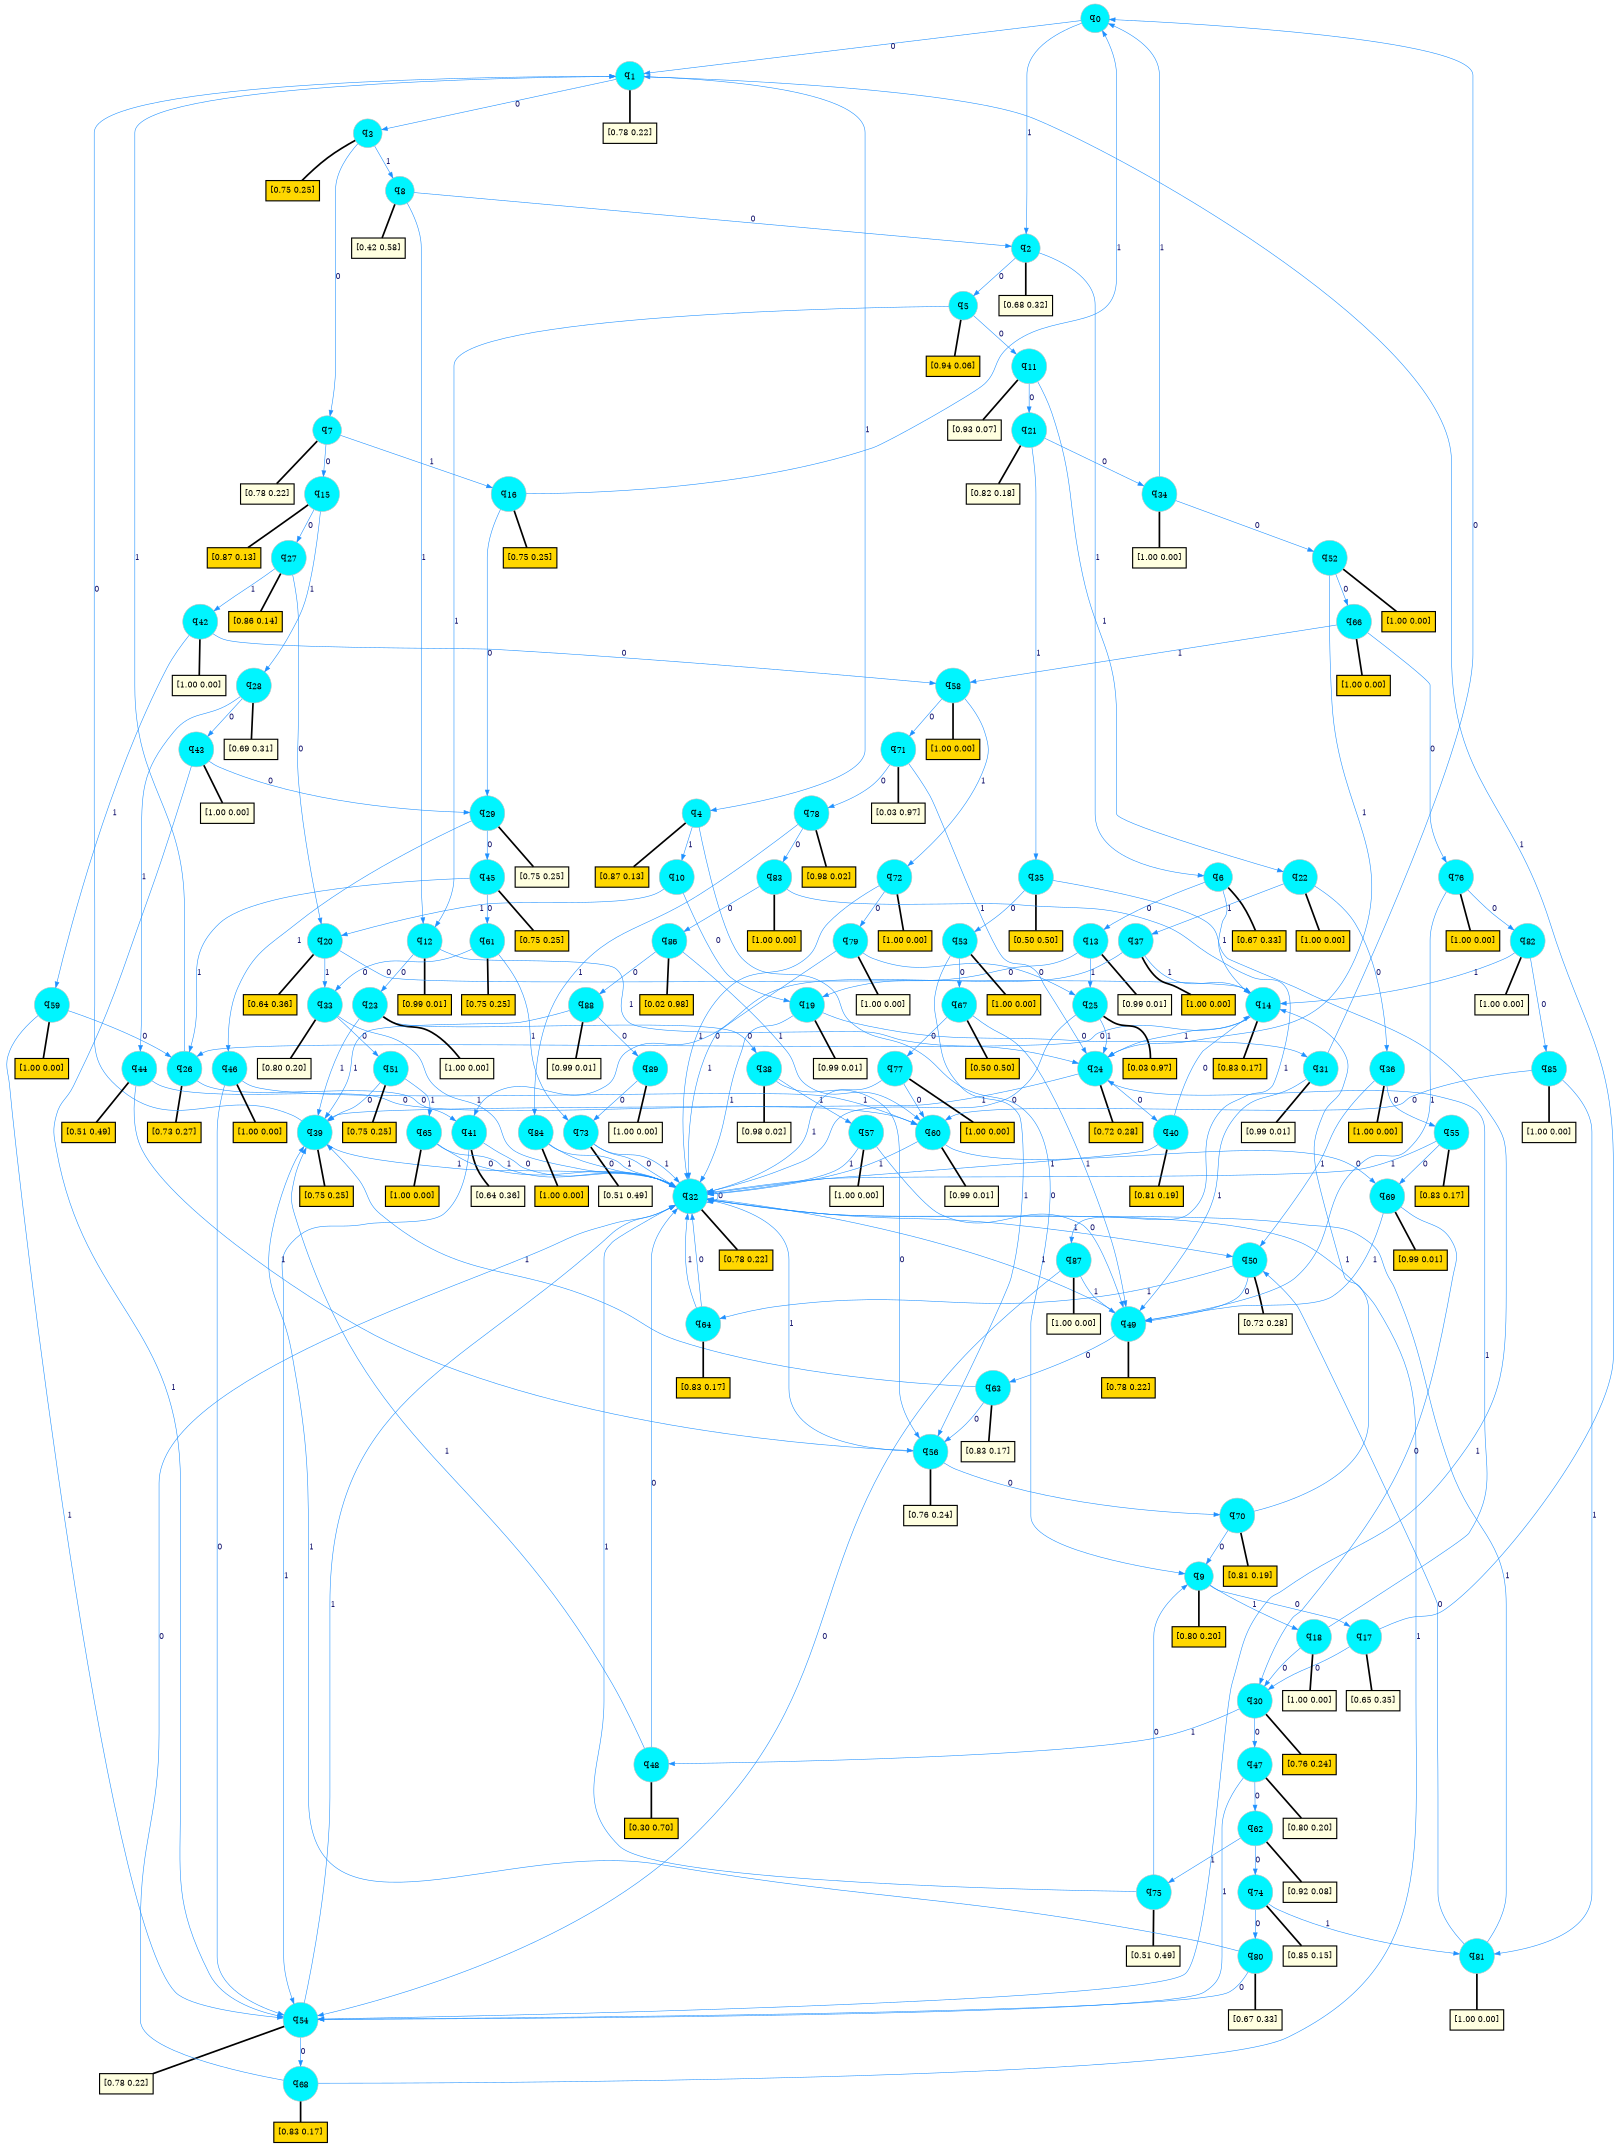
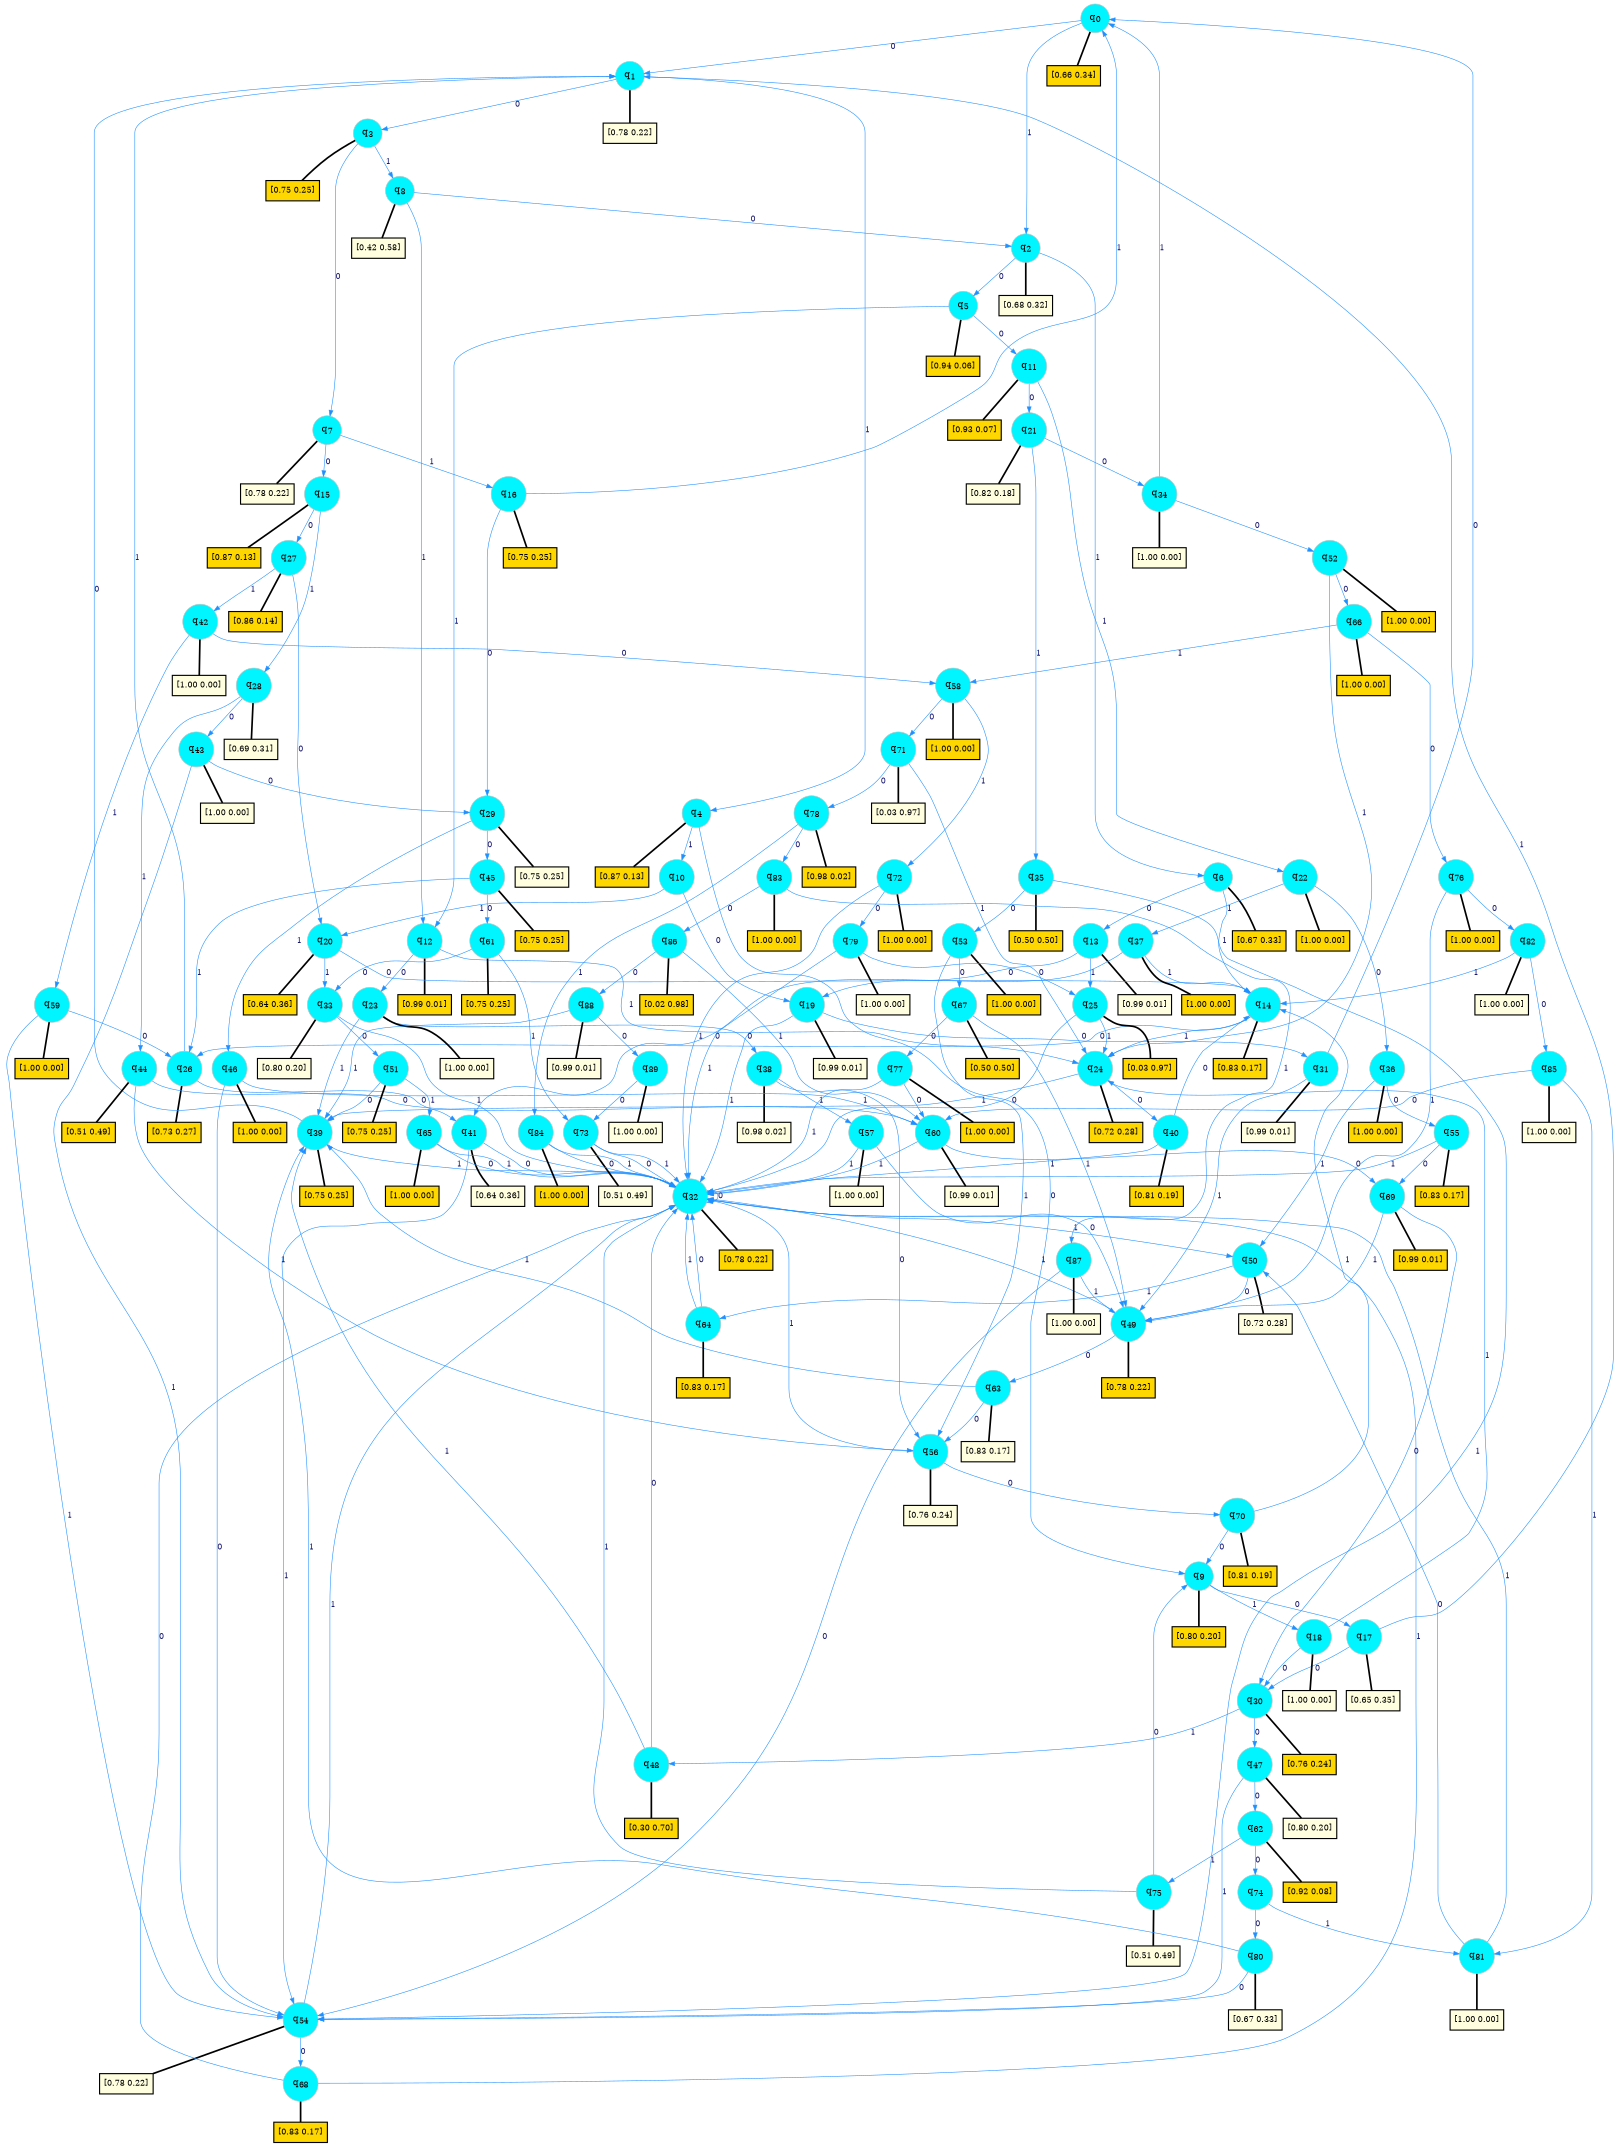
node "[0.66 0.34]": added
node "[0.93 0.07]": fillcolor lightyellow -> gold
node "[0.92 0.08]": fillcolor lightyellow -> gold
node "[0.85 0.15]": removed
